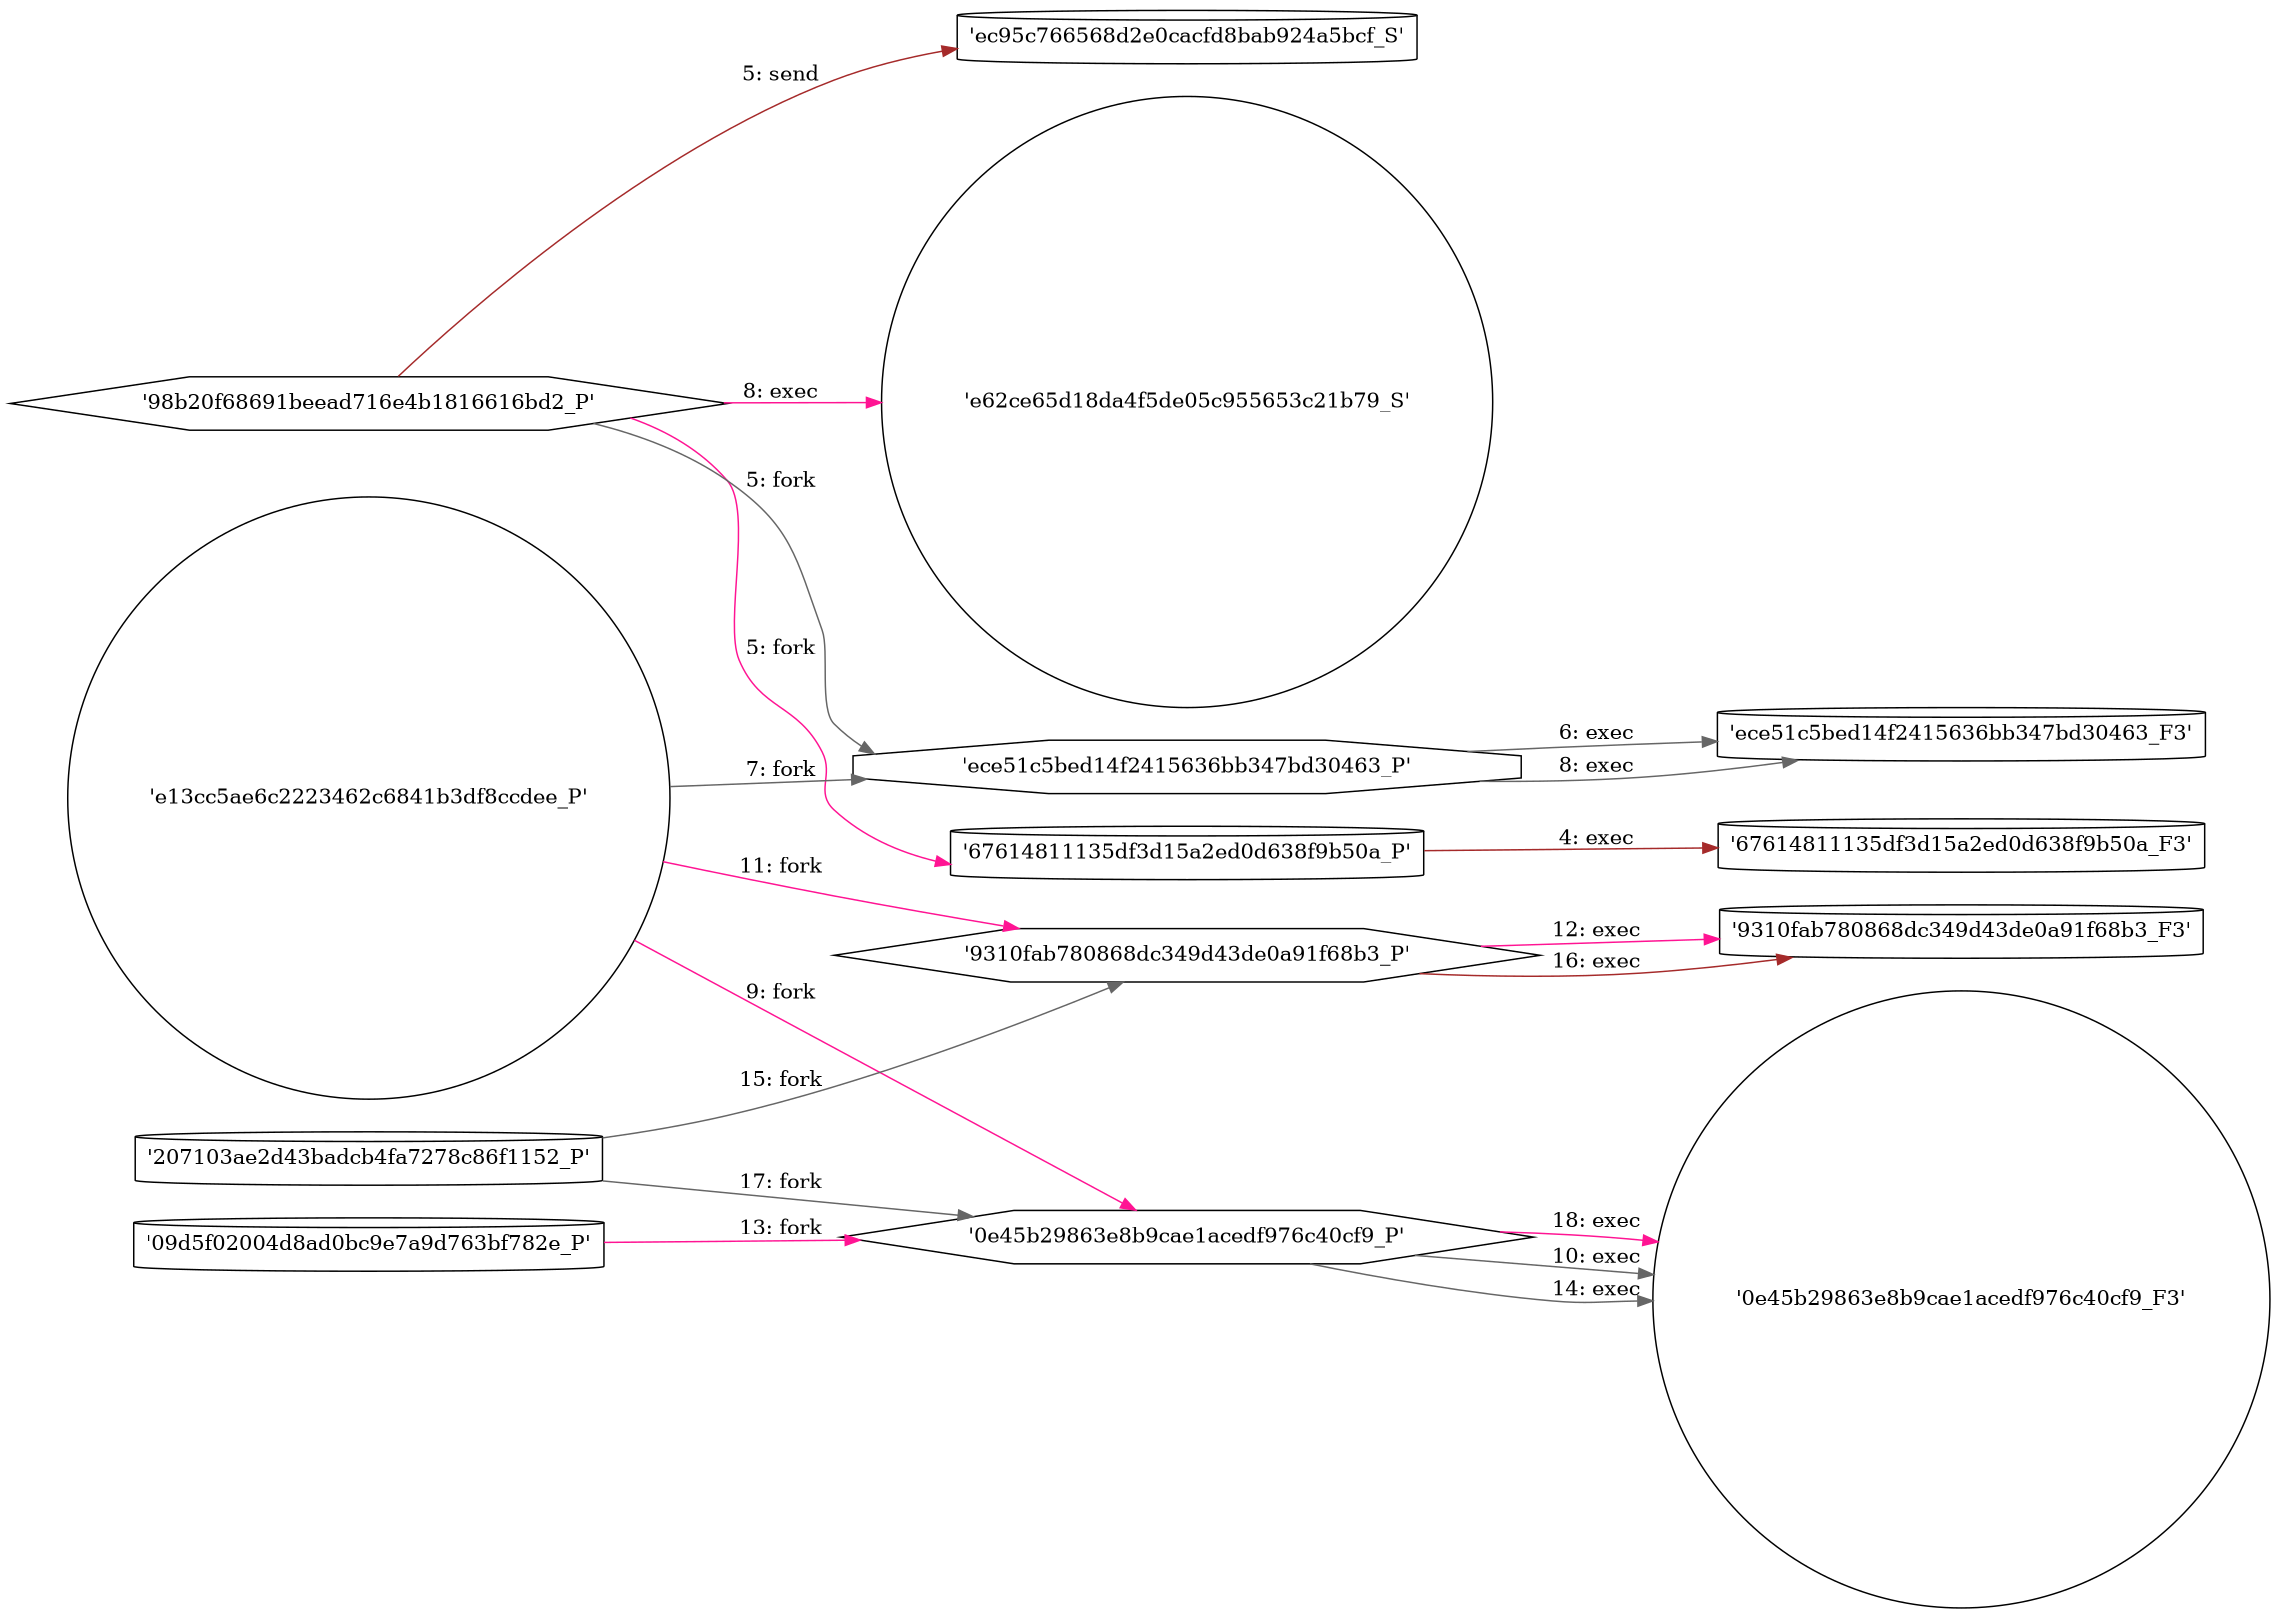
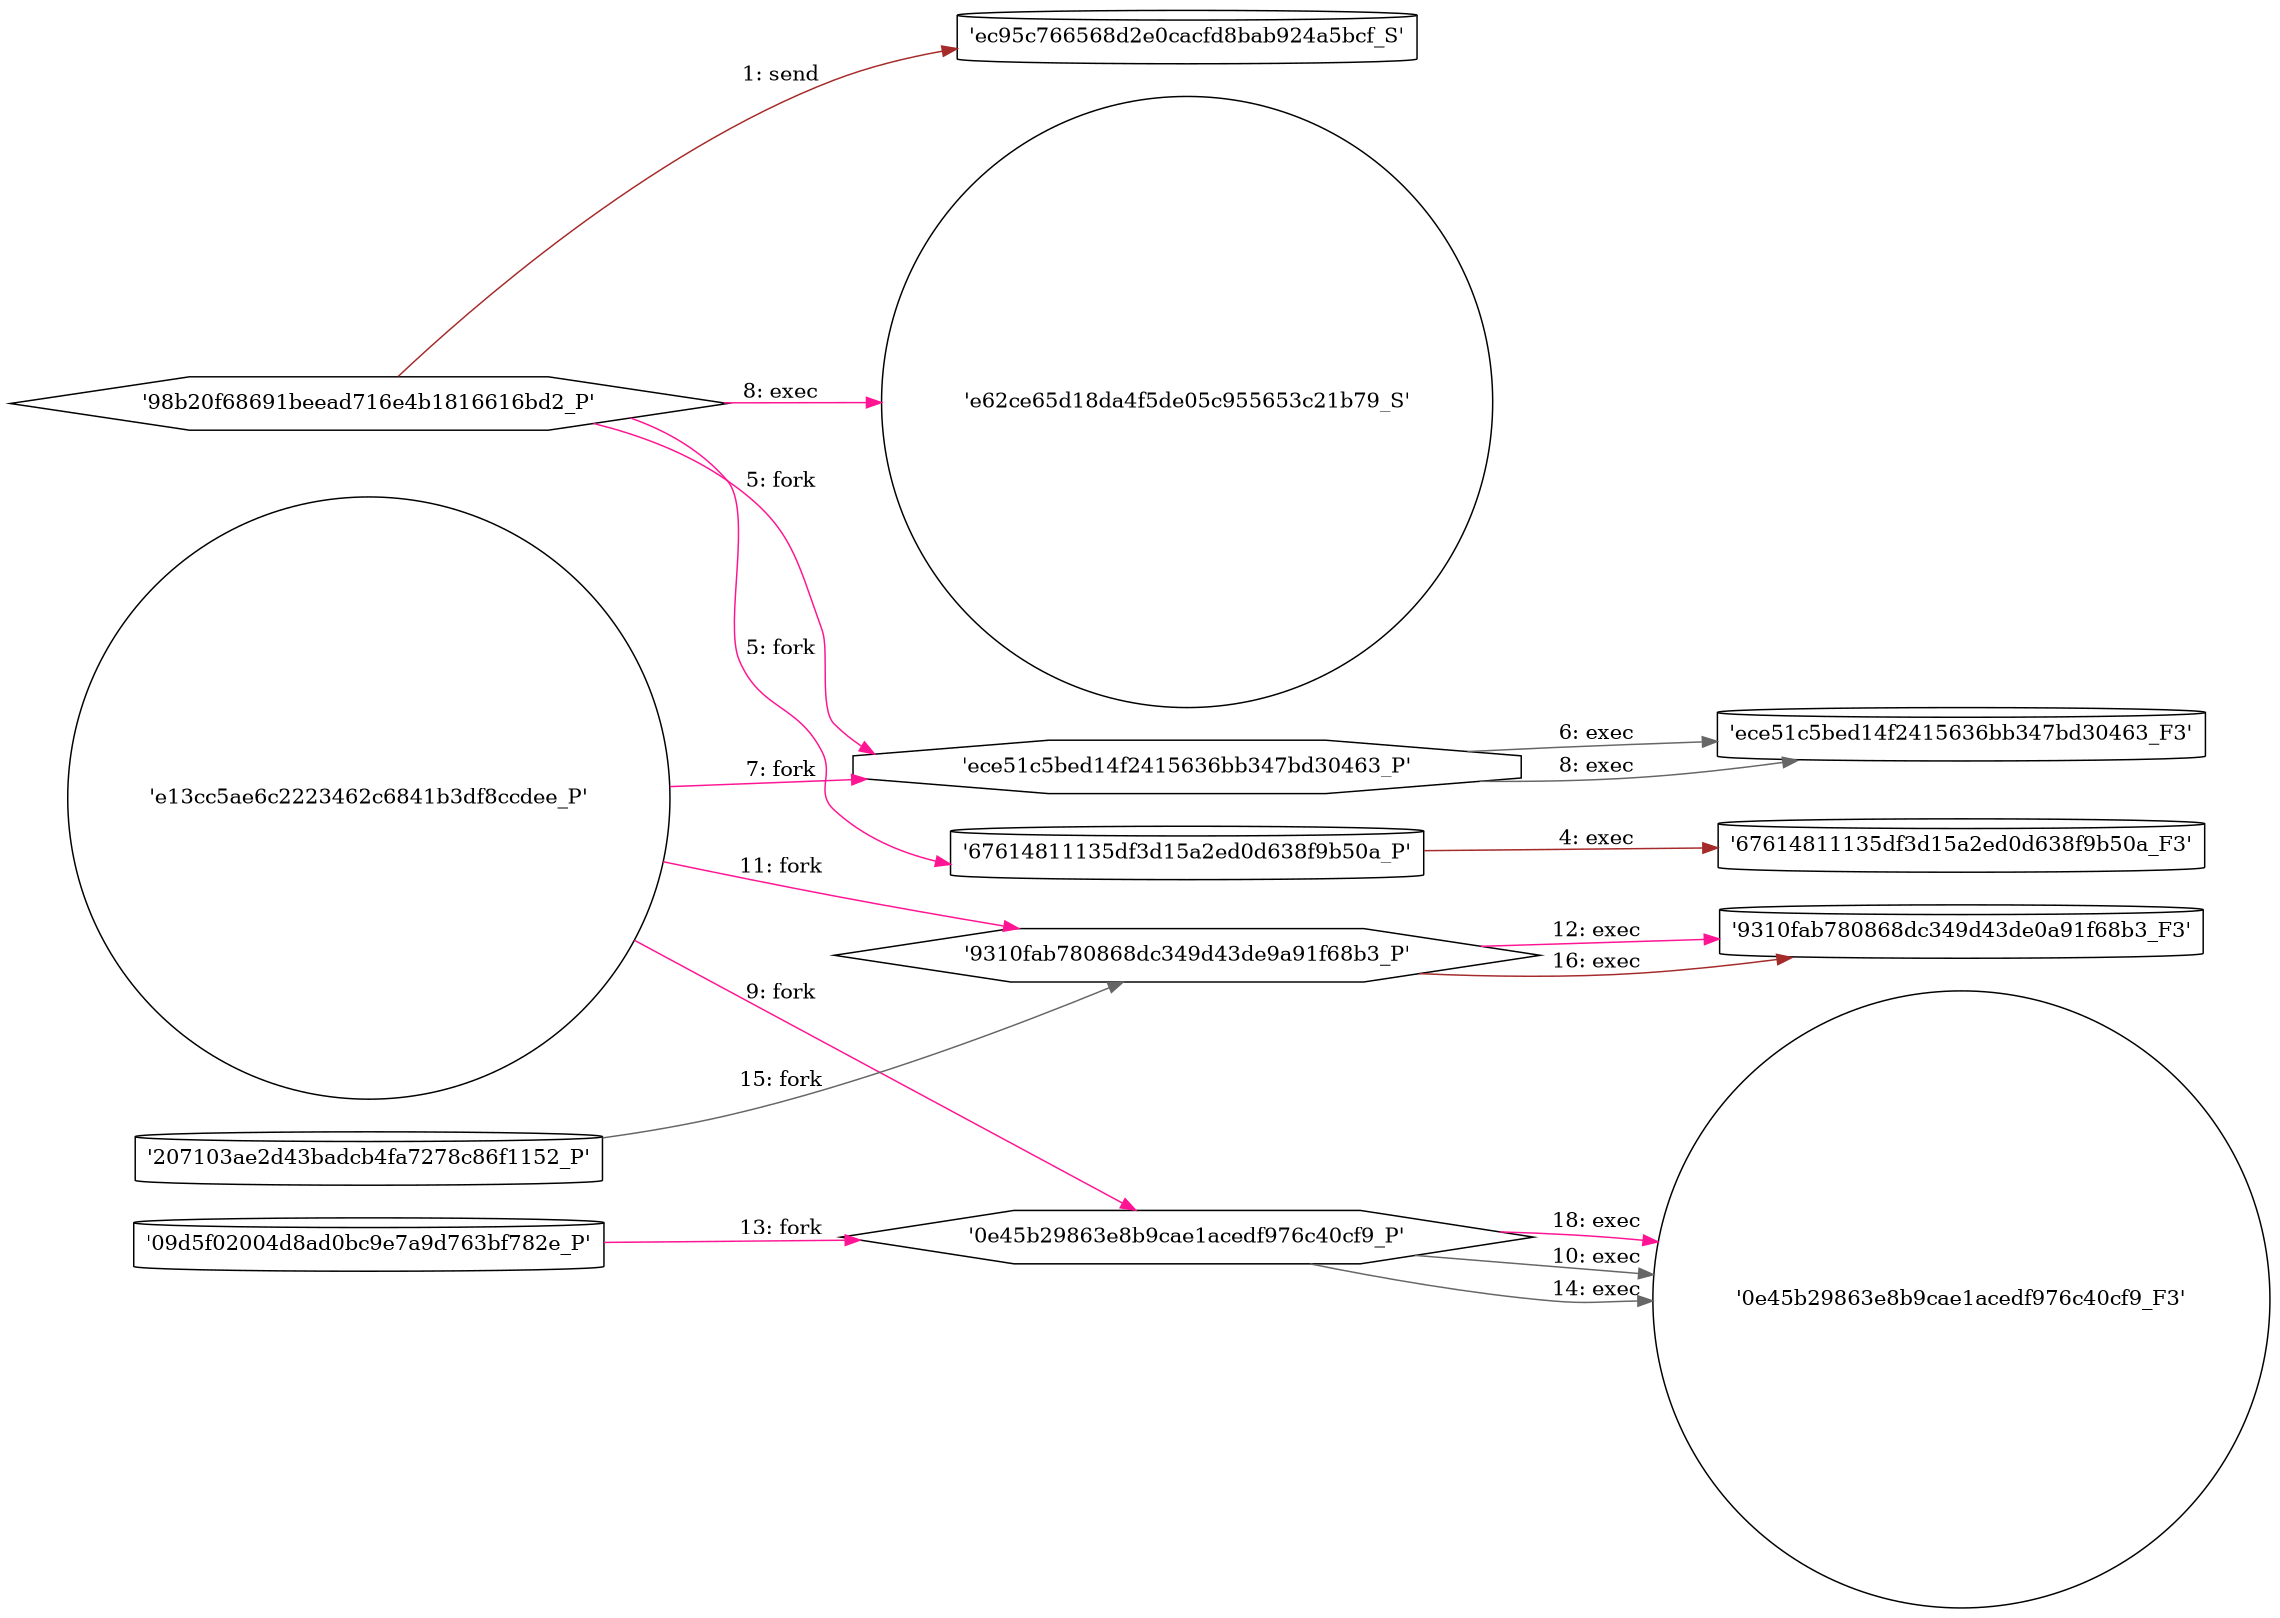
edge "'98b20f68691beead716e4b1816616bd2_P'" -> "'ec95c766568d2e0cacfd8bab924a5bcf_S'": label "5: send" -> "1: send"
edge "'98b20f68691beead716e4b1816616bd2_P'" -> "'ece51c5bed14f2415636bb347bd30463_P'": color gray40 -> deeppink
edge "'e13cc5ae6c2223462c6841b3df8ccdee_P'" -> "'ece51c5bed14f2415636bb347bd30463_P'": color gray40 -> deeppink
node "'9310fab780868dc349d43de0a91f68b3_P'": label "'9310fab780868dc349d43de0a91f68b3_P'" -> "'9310fab780868dc349d43de9a91f68b3_P'"
edge "'207103ae2d43badcb4fa7278c86f1152_P'" -> "'0e45b29863e8b9cae1acedf976c40cf9_P'": removed, label "17: fork"
